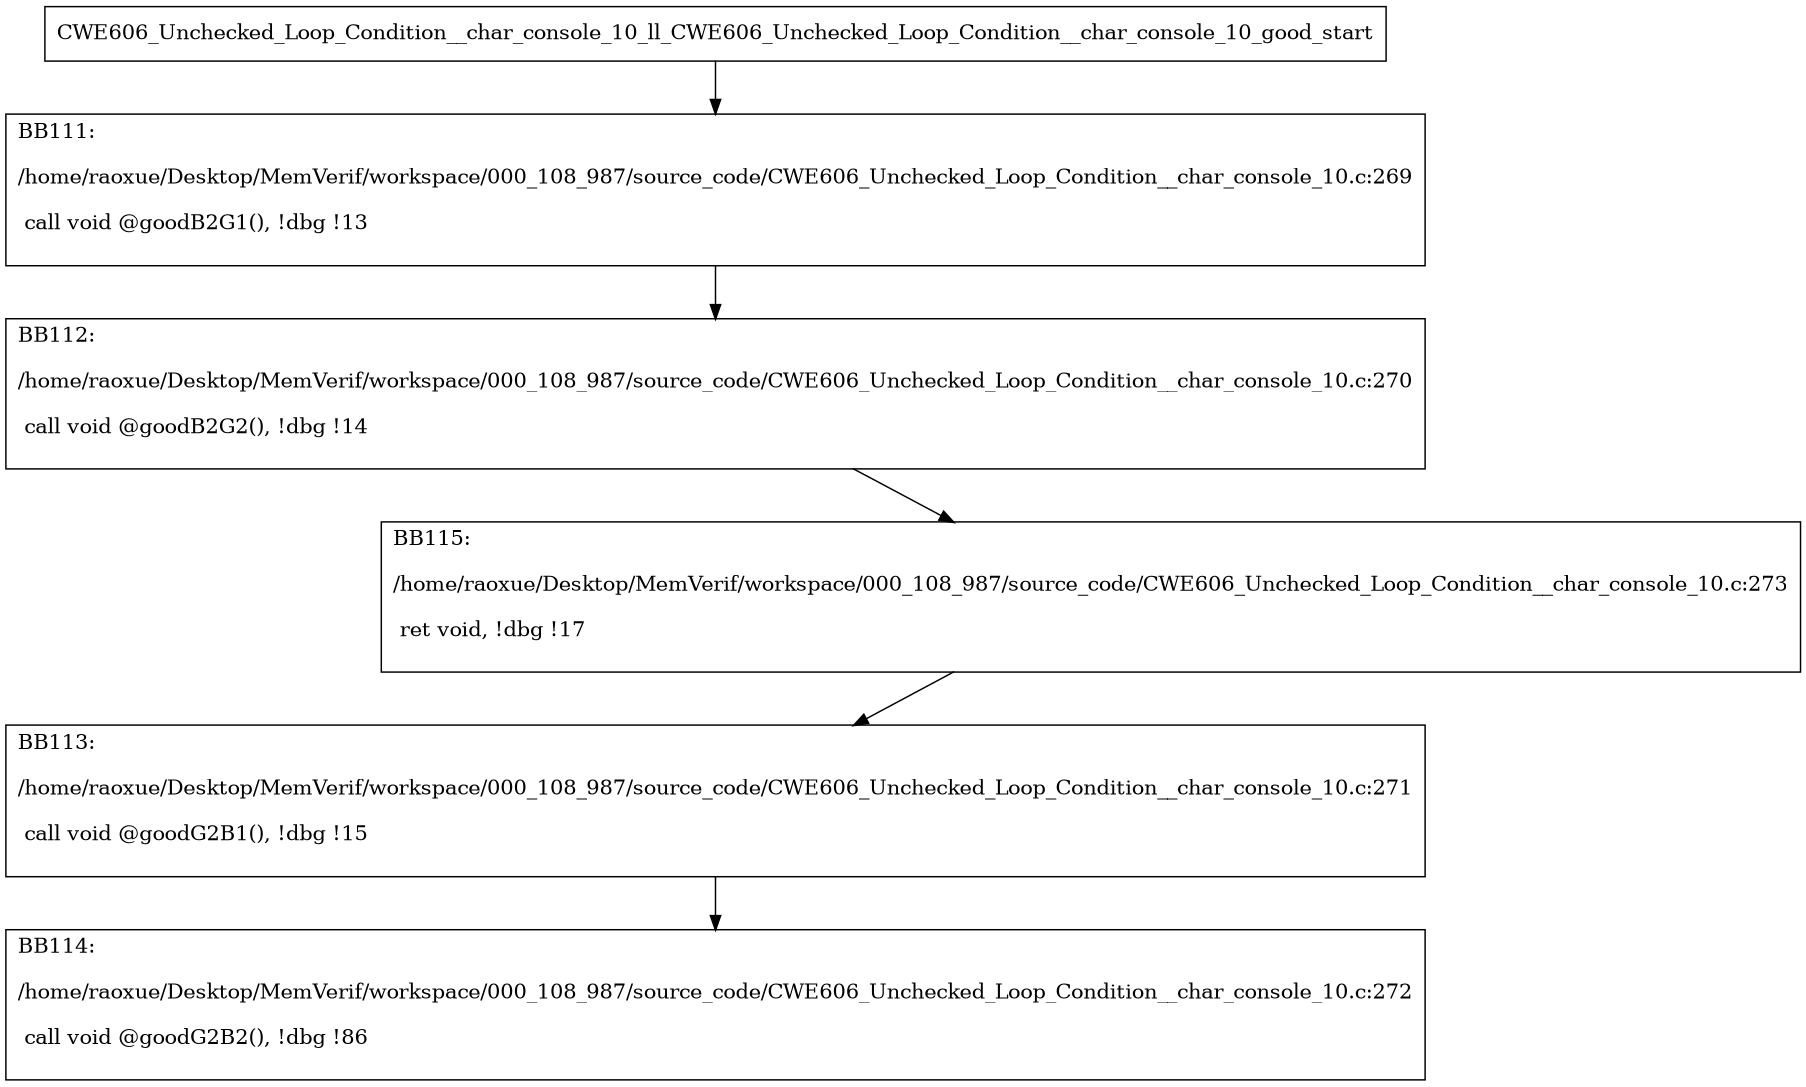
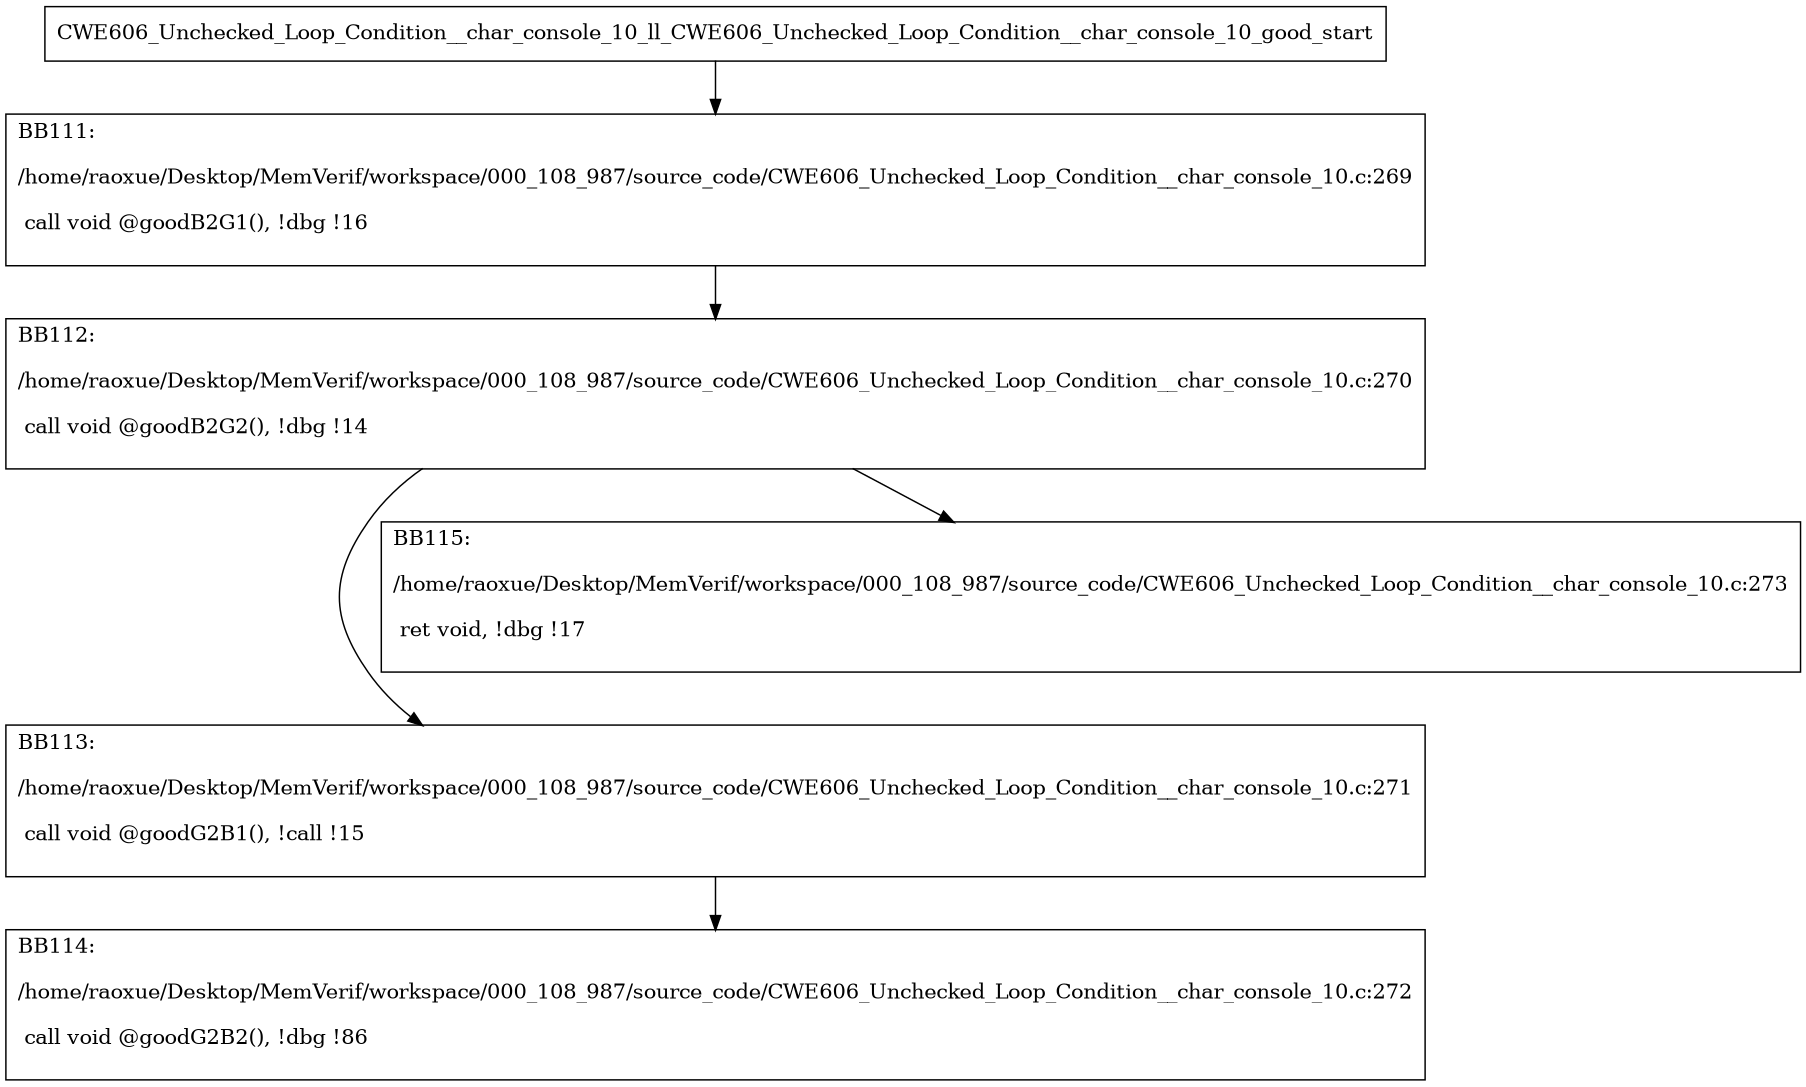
node "BB111:": text "call void @goodB2G1(), !dbg !13" -> "call void @goodB2G1(), !dbg !16"
edge "BB115:" -> "BB113:": now "BB112:" -> "BB113:"
node "BB113:": text "call void @goodG2B1(), !dbg !15" -> "call void @goodG2B1(), !call !15"
